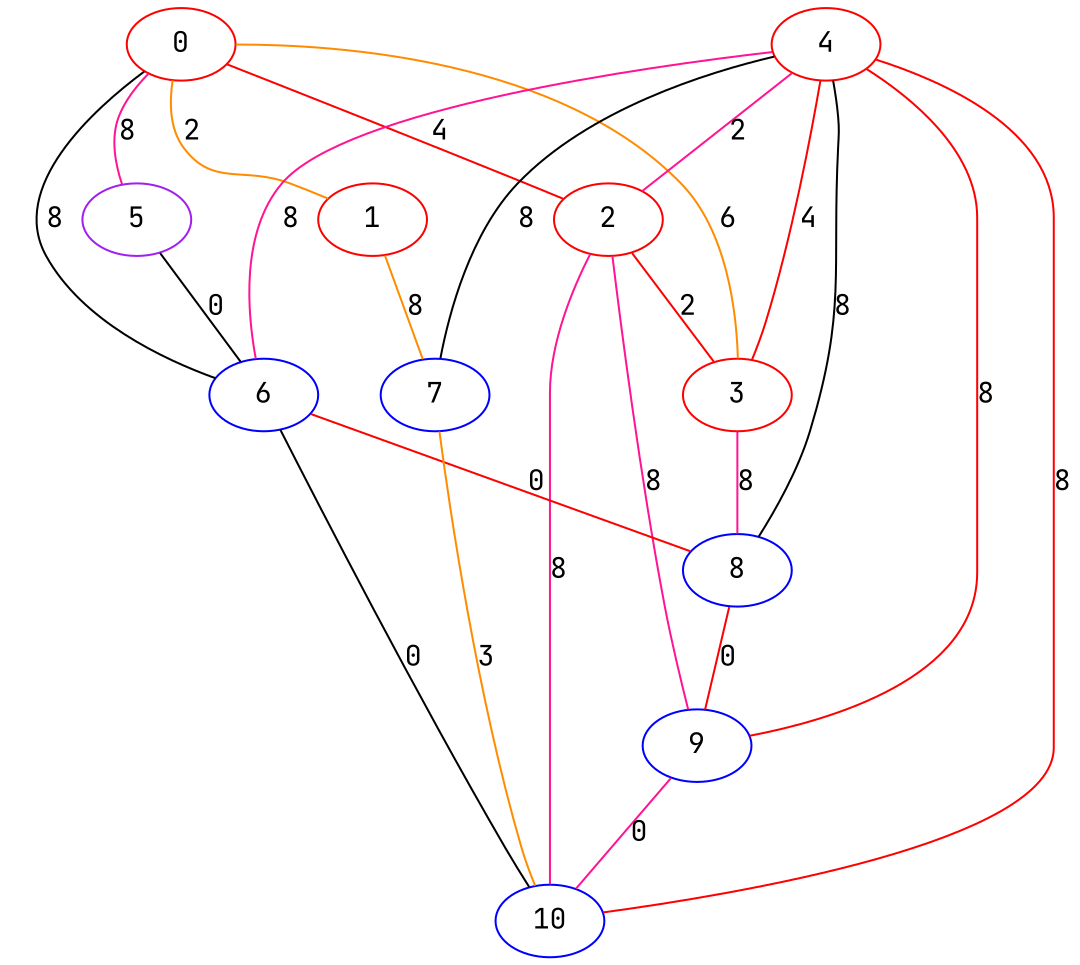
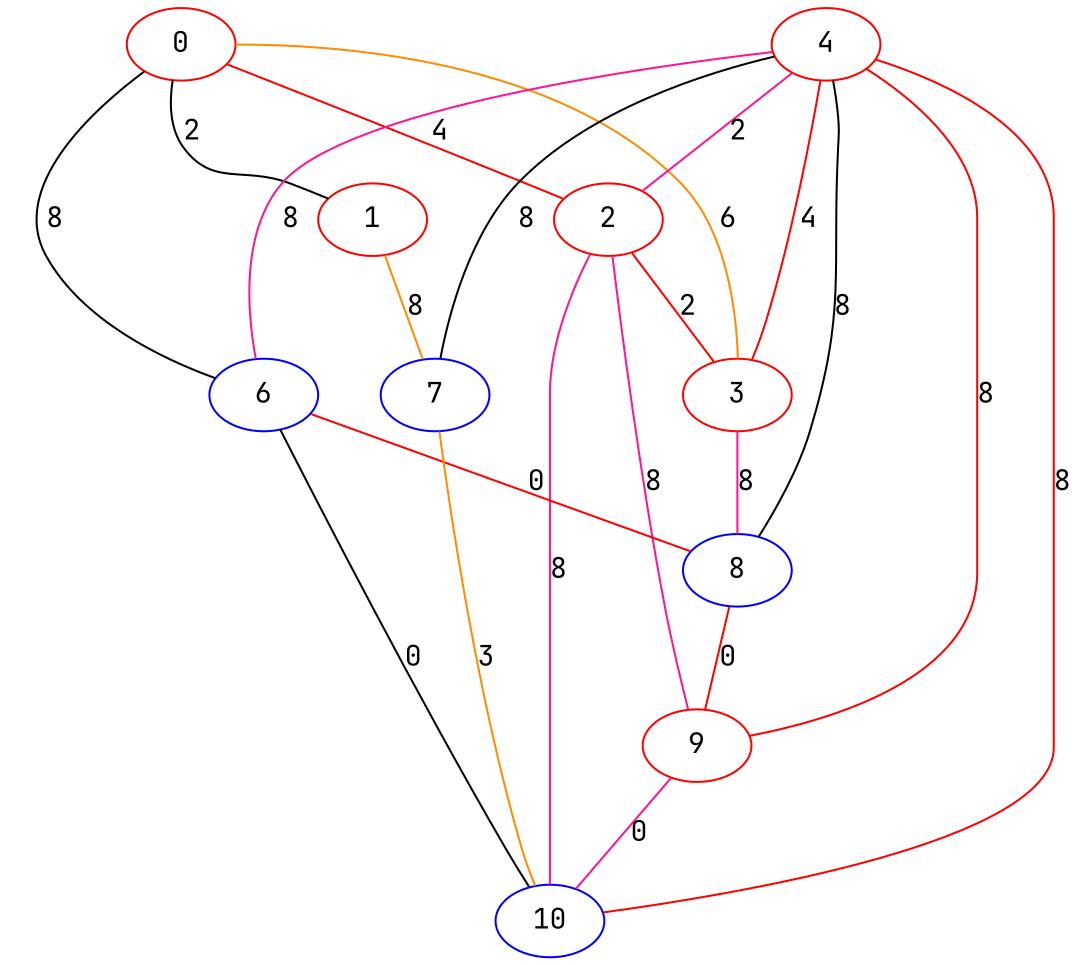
edge "0" -- "1": color darkorange -> black
node "5": removed
node "9": color blue -> red
